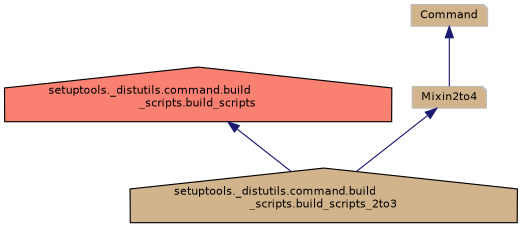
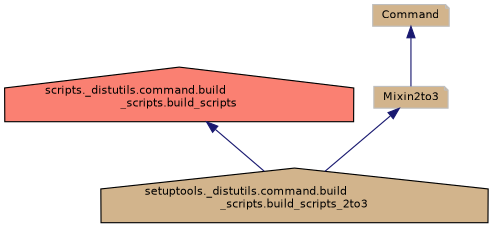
node "setuptools._distutils.command.build _scripts.build_scripts": label "setuptools._distutils.command.build _scripts.build_scripts" -> "scripts._distutils.command.build _scripts.build_scripts"
node "Mixin2to4": label "Mixin2to4" -> "Mixin2to3"
